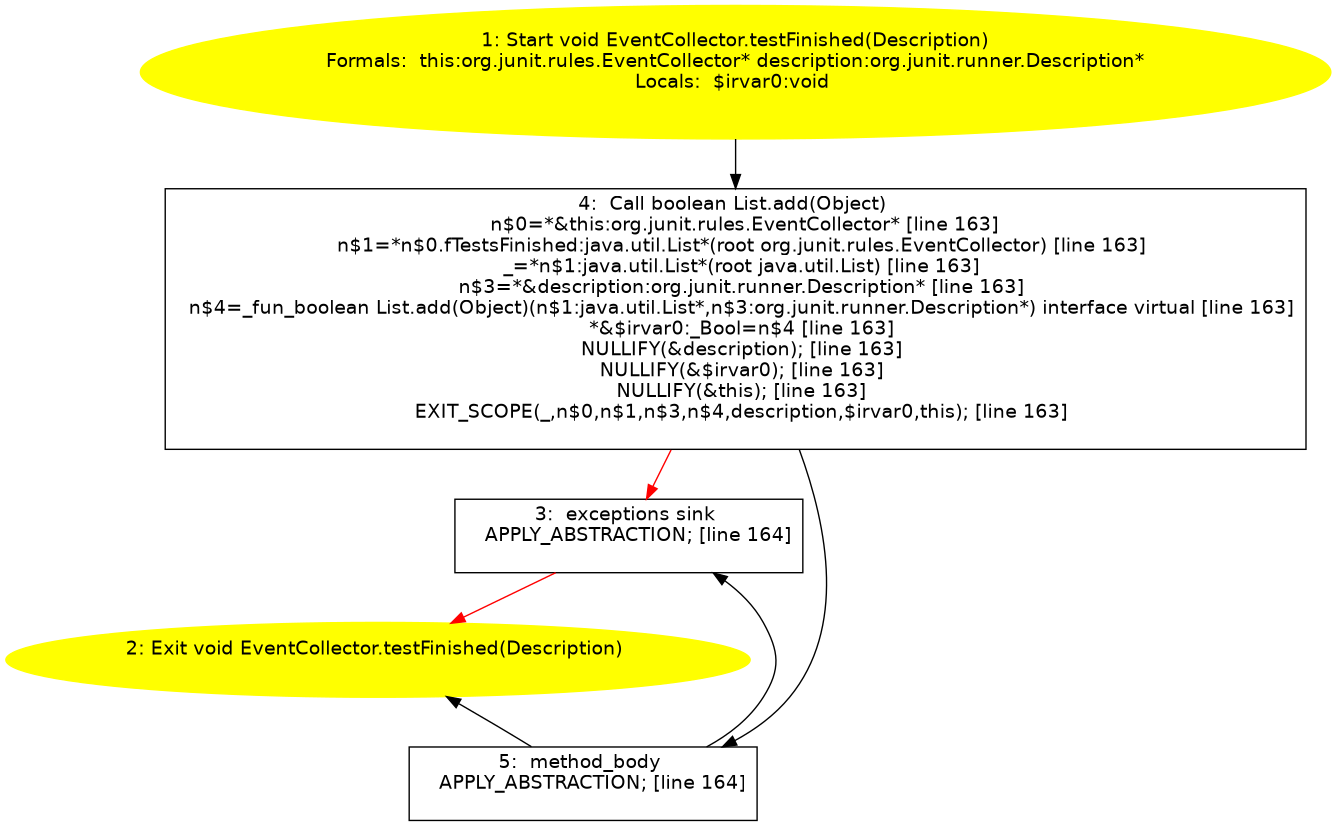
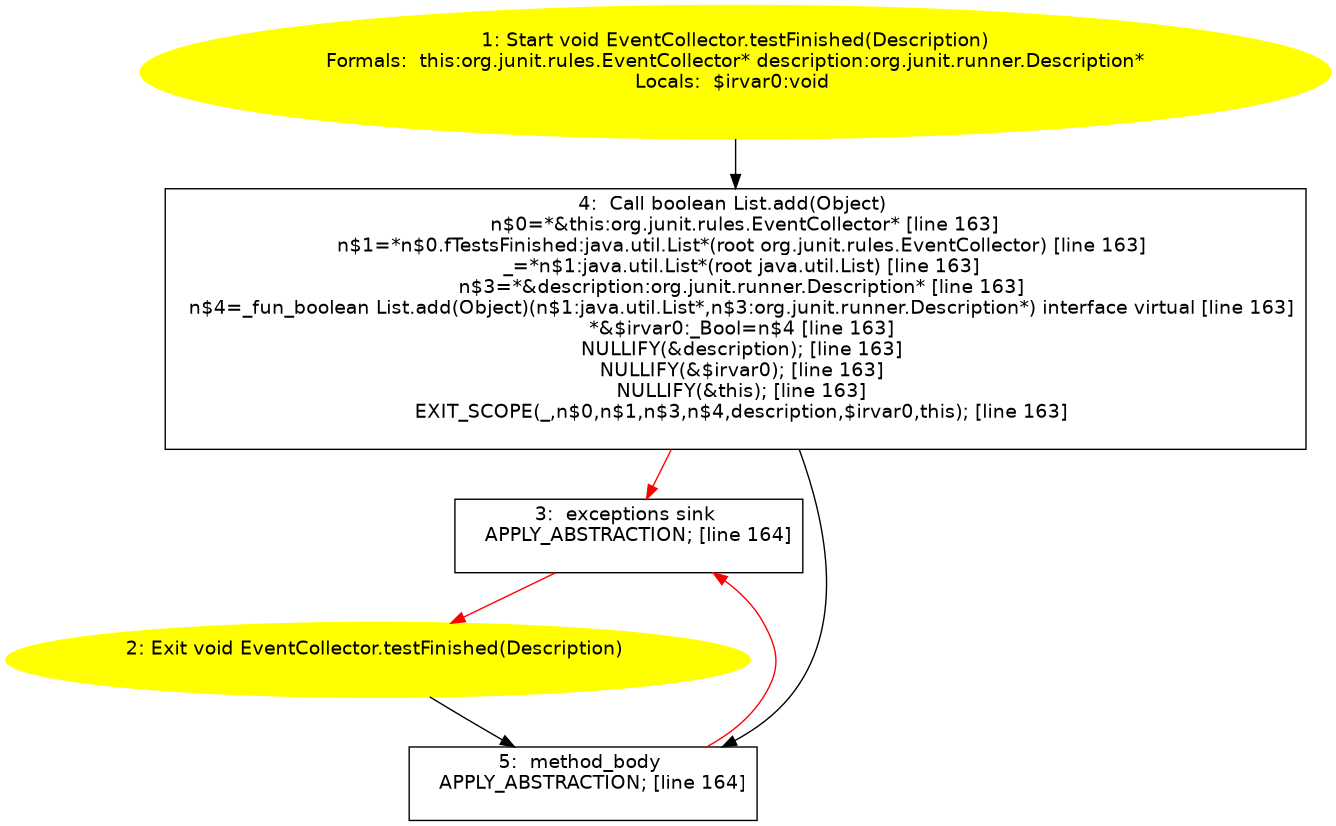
edge "5:  method_body APPLY_ABSTRACTION; [line 164]" -> "3:  exceptions sink APPLY_ABSTRACTION; [line 164]": color black -> red
edge "5:  method_body APPLY_ABSTRACTION; [line 164]" -> "2: Exit void EventCollector.testFinished(Description)": reversed
